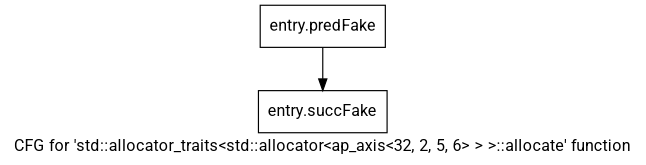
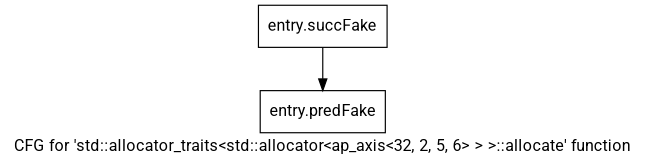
edge "entry.predFake" -> "entry.succFake": reversed
